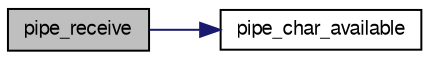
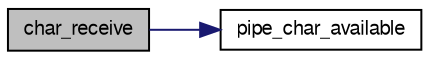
node "pipe_receive": label "pipe_receive" -> "char_receive"
